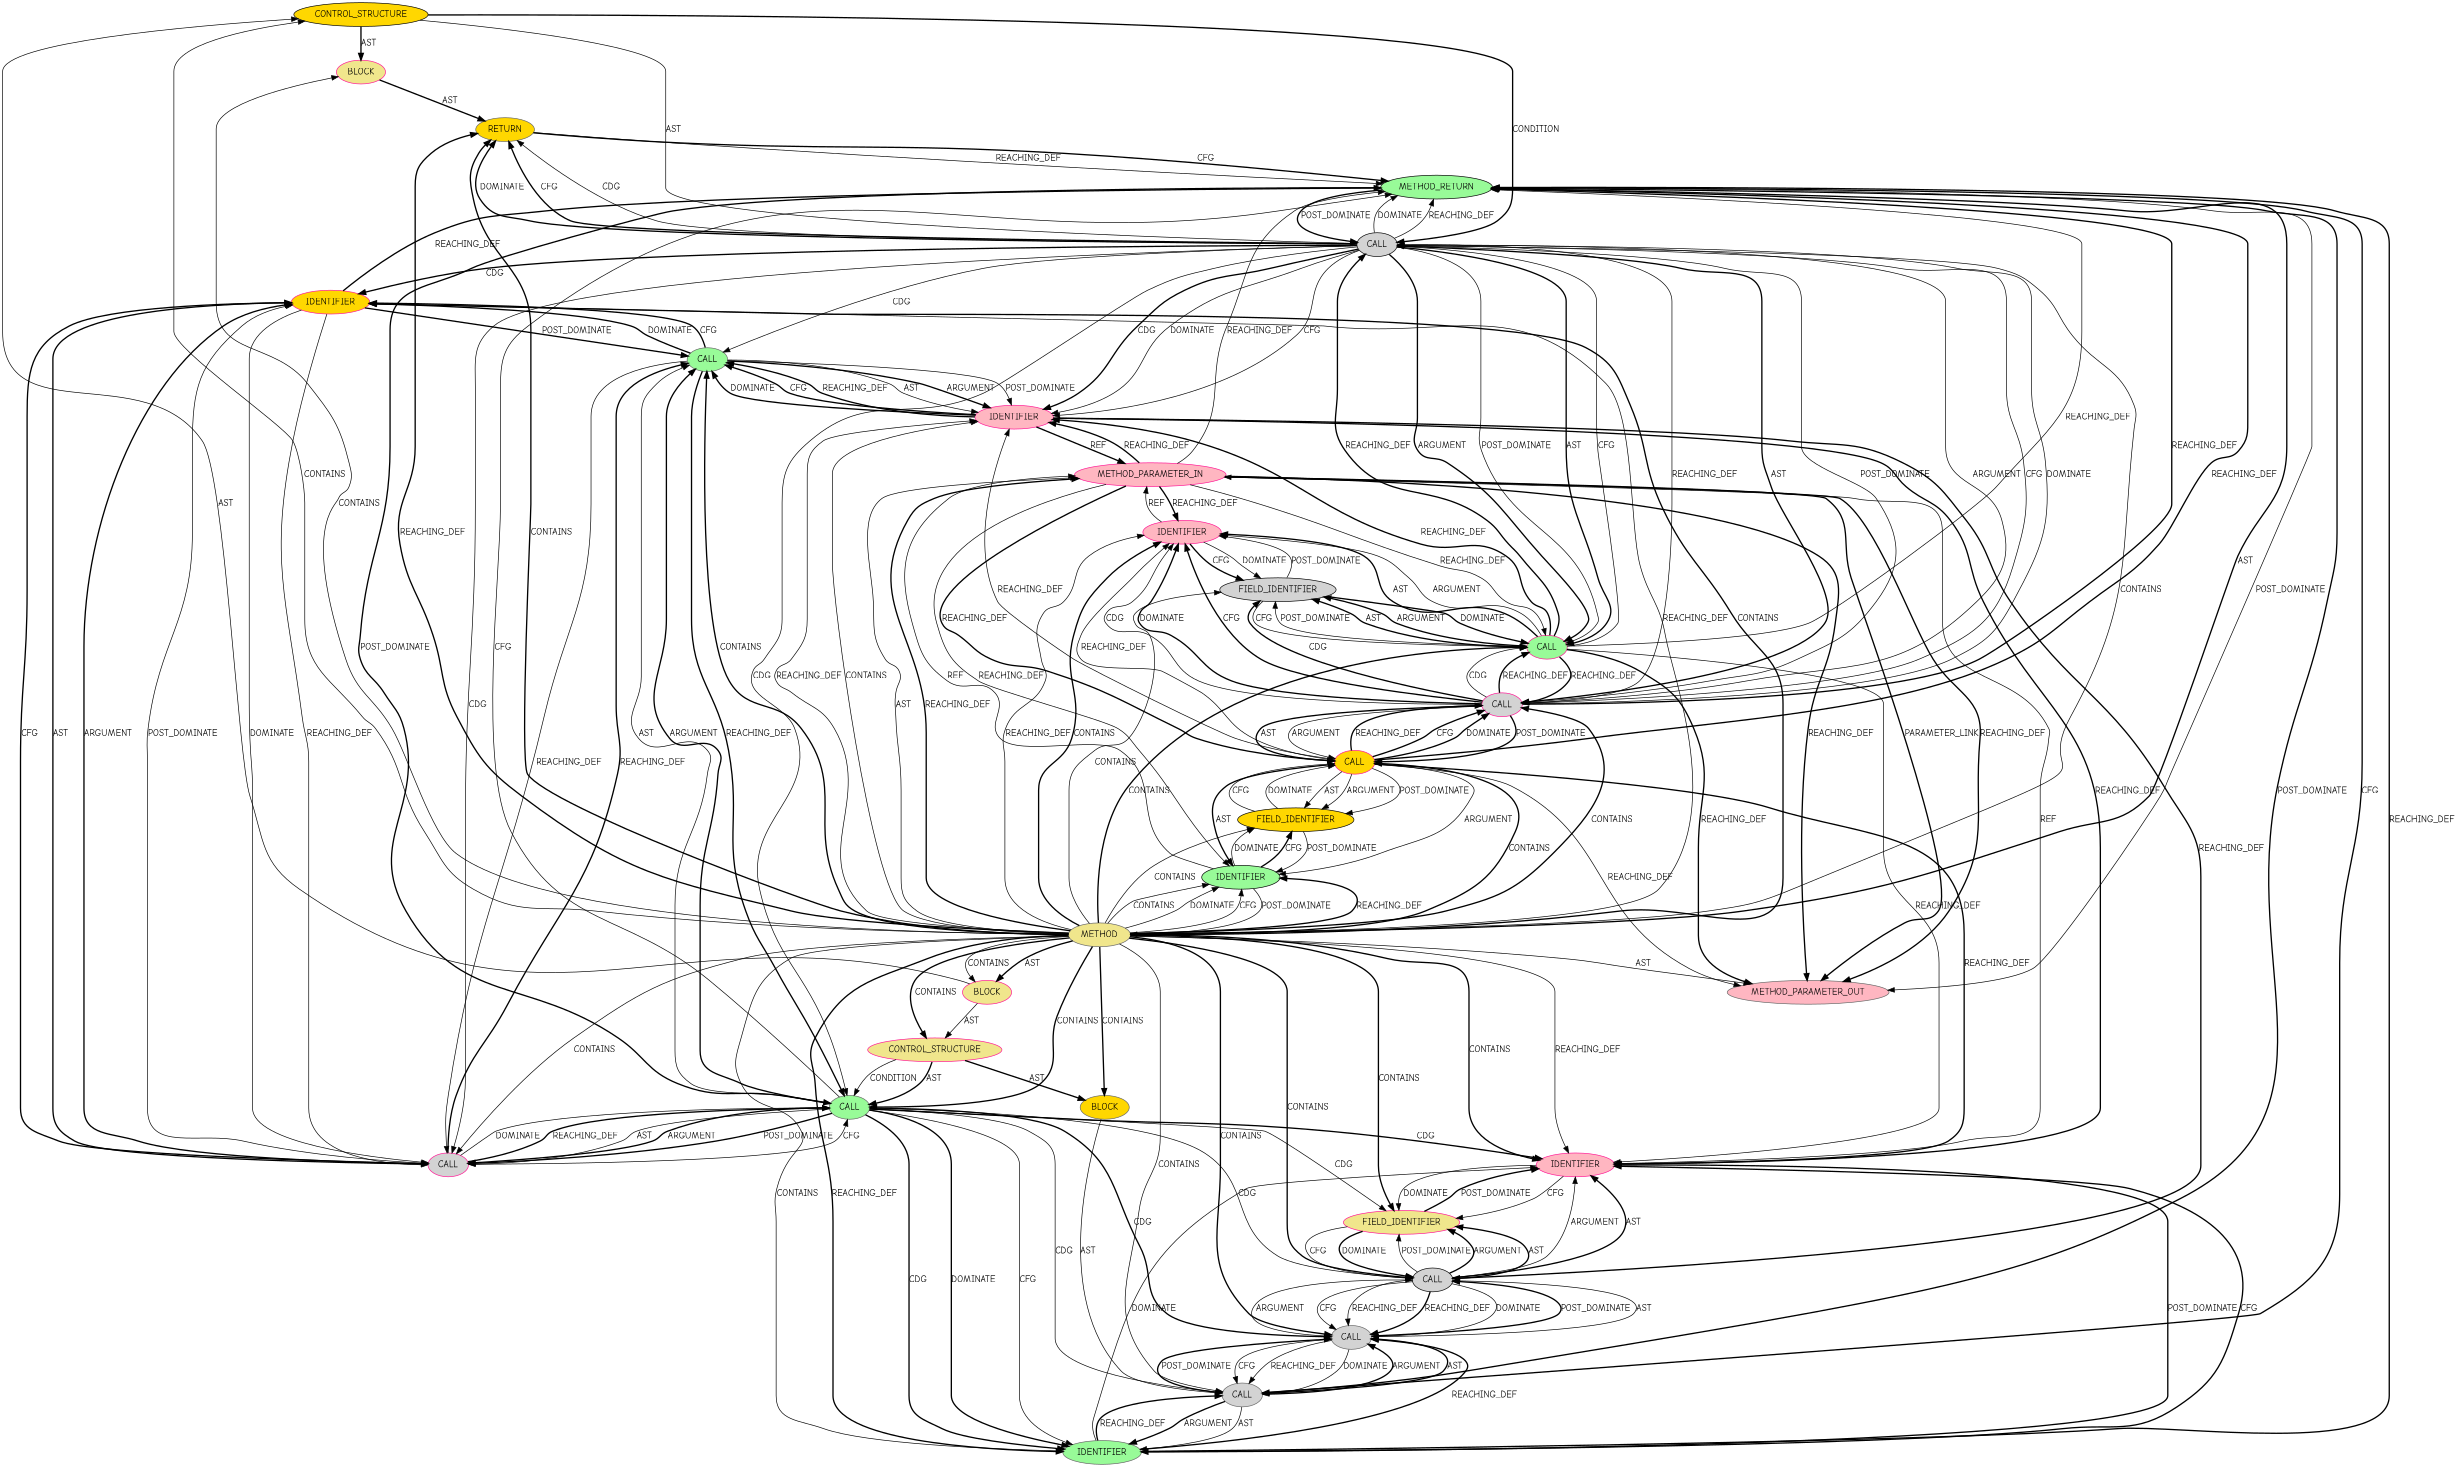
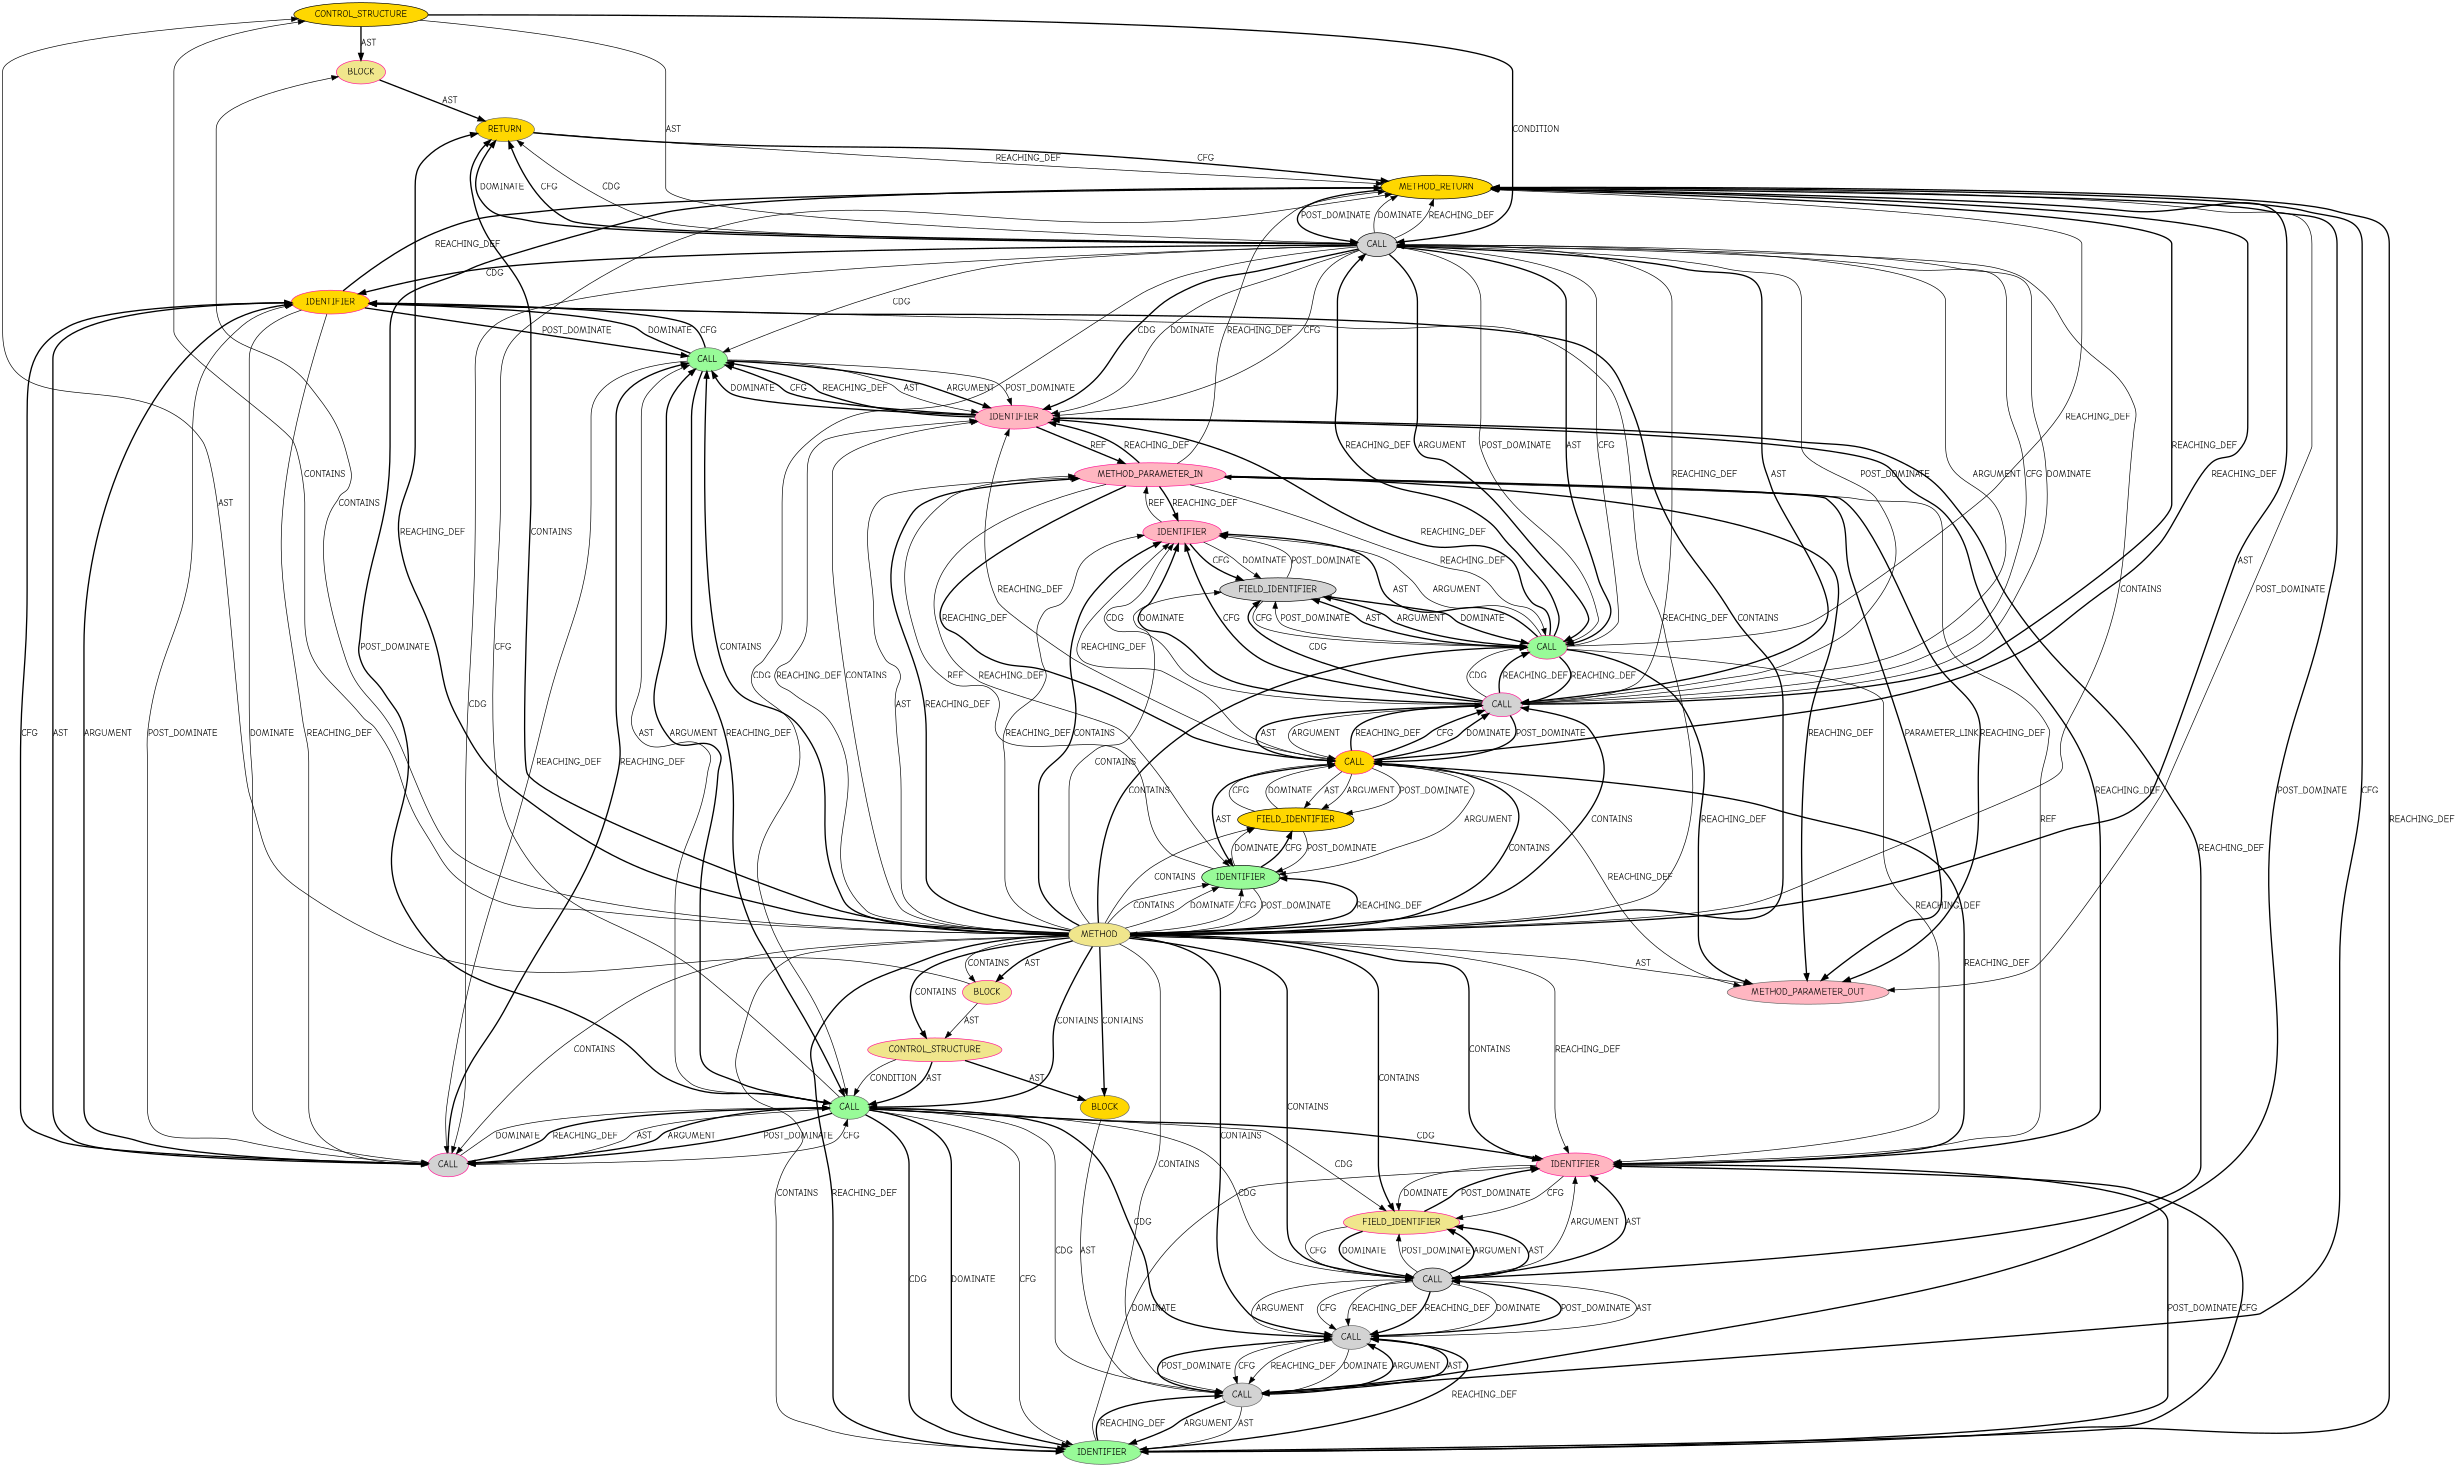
node "METHOD_RETURN": fillcolor palegreen -> gold
